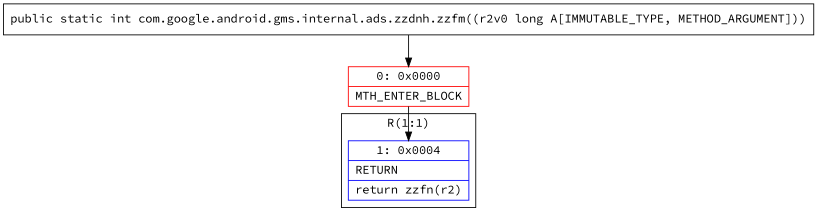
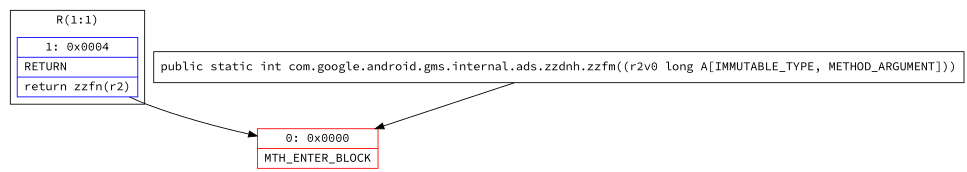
edge "0: 0x0000" -> "1: 0x0004": reversed
